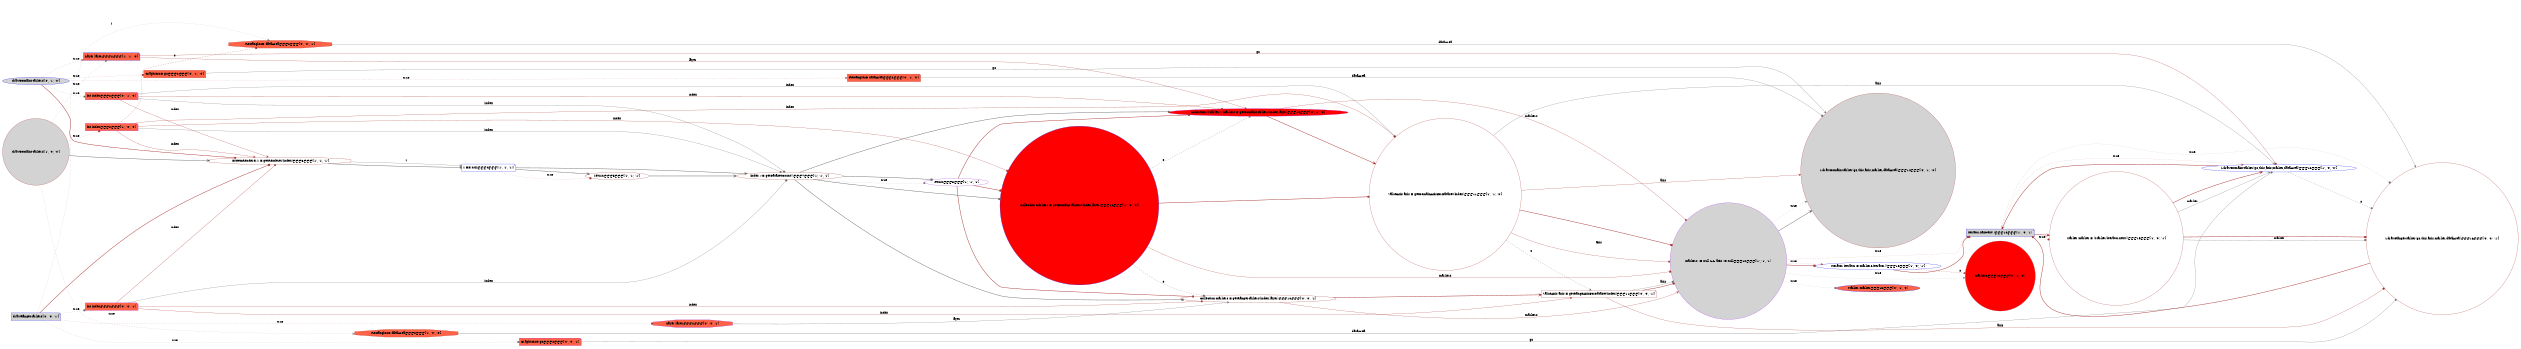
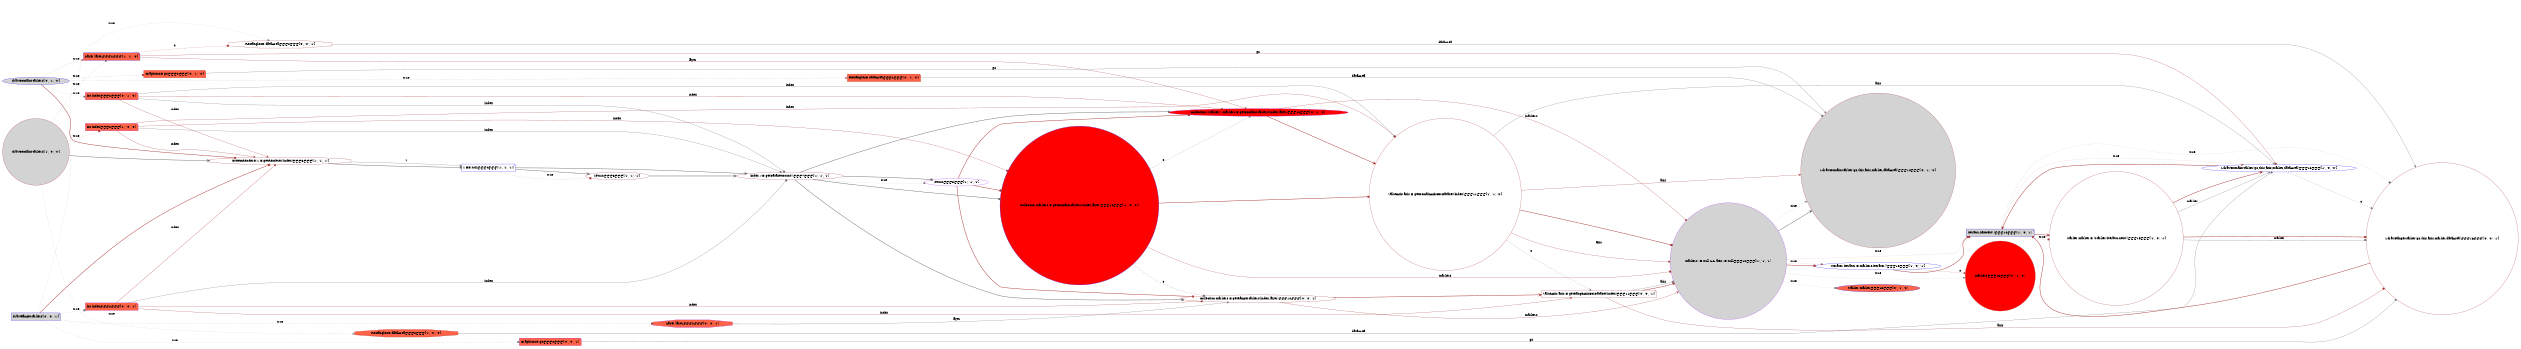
edge "drawRangeMarkers['0', '0', '1']" -> "Rectangle2D dataArea@@@2@@@['0', '0', '1']": label "r" -> "true"
node "Rectangle2D dataArea@@@2@@@['0', '0', '1']": fillcolor tomato -> white
edge "int index@@@2@@@['1', '0', '0']" -> "Rectangle2D dataArea@@@2@@@['0', '0', '1']": now "Layer layer@@@2@@@['1', '1', '0']" -> "Rectangle2D dataArea@@@2@@@['0', '0', '1']"
